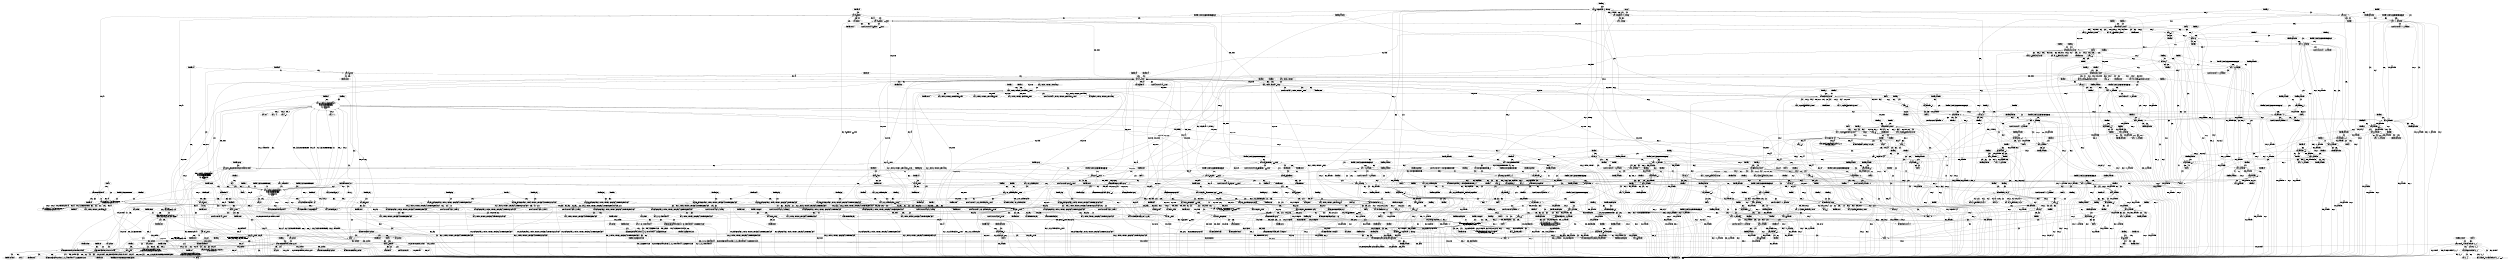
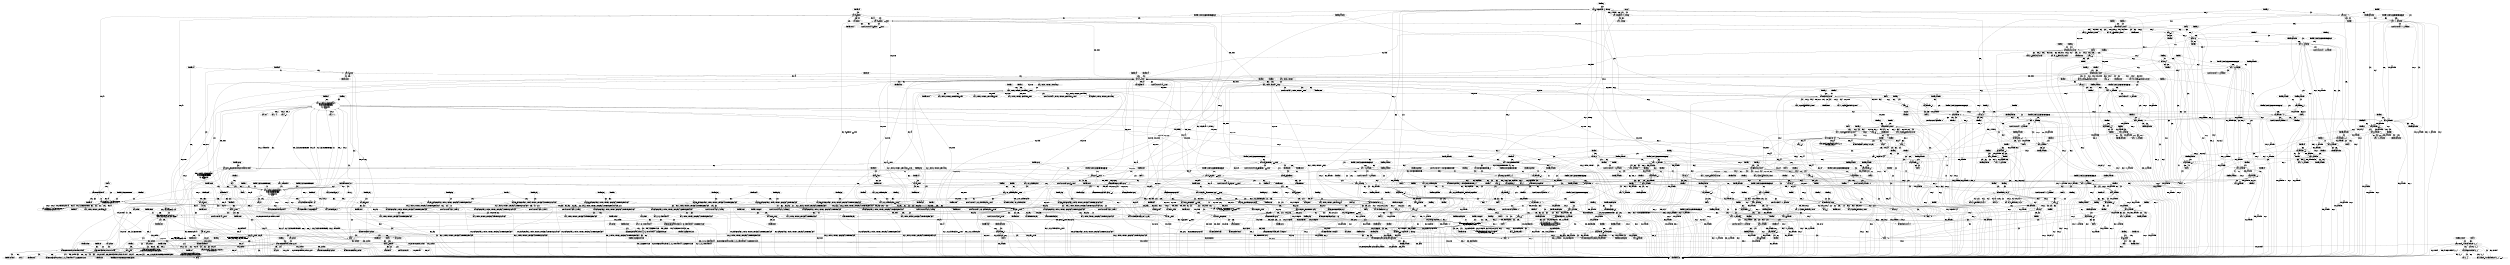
edge "(Call,s->session->sess_cert != NULL)" -> "(Call,rsa != NULL)": reversed
